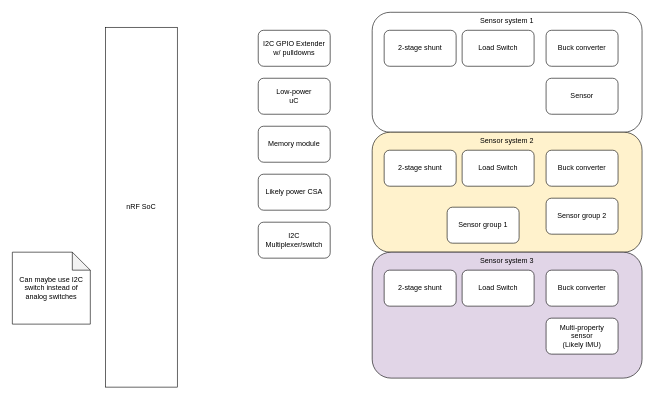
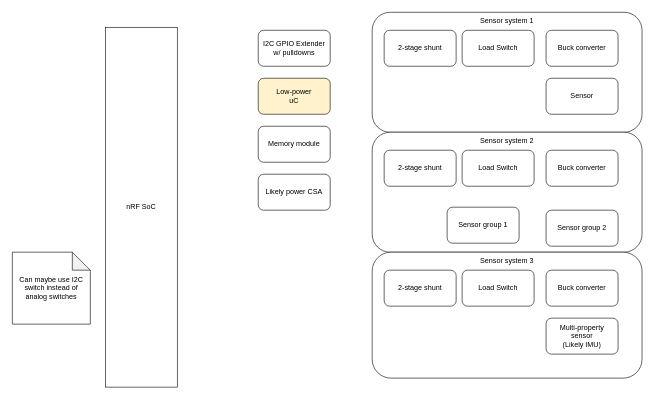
node "Low-power uC": fillcolor #ffffff -> #fff2cc
node "Sensor system 2": fillcolor #fff2cc -> #ffffff
node "Sensor group 2": moved (582, 216) -> (582, 228)
node "I2C Multiplexer/switch": removed
node "Sensor system 3": fillcolor #e1d5e7 -> #ffffff
